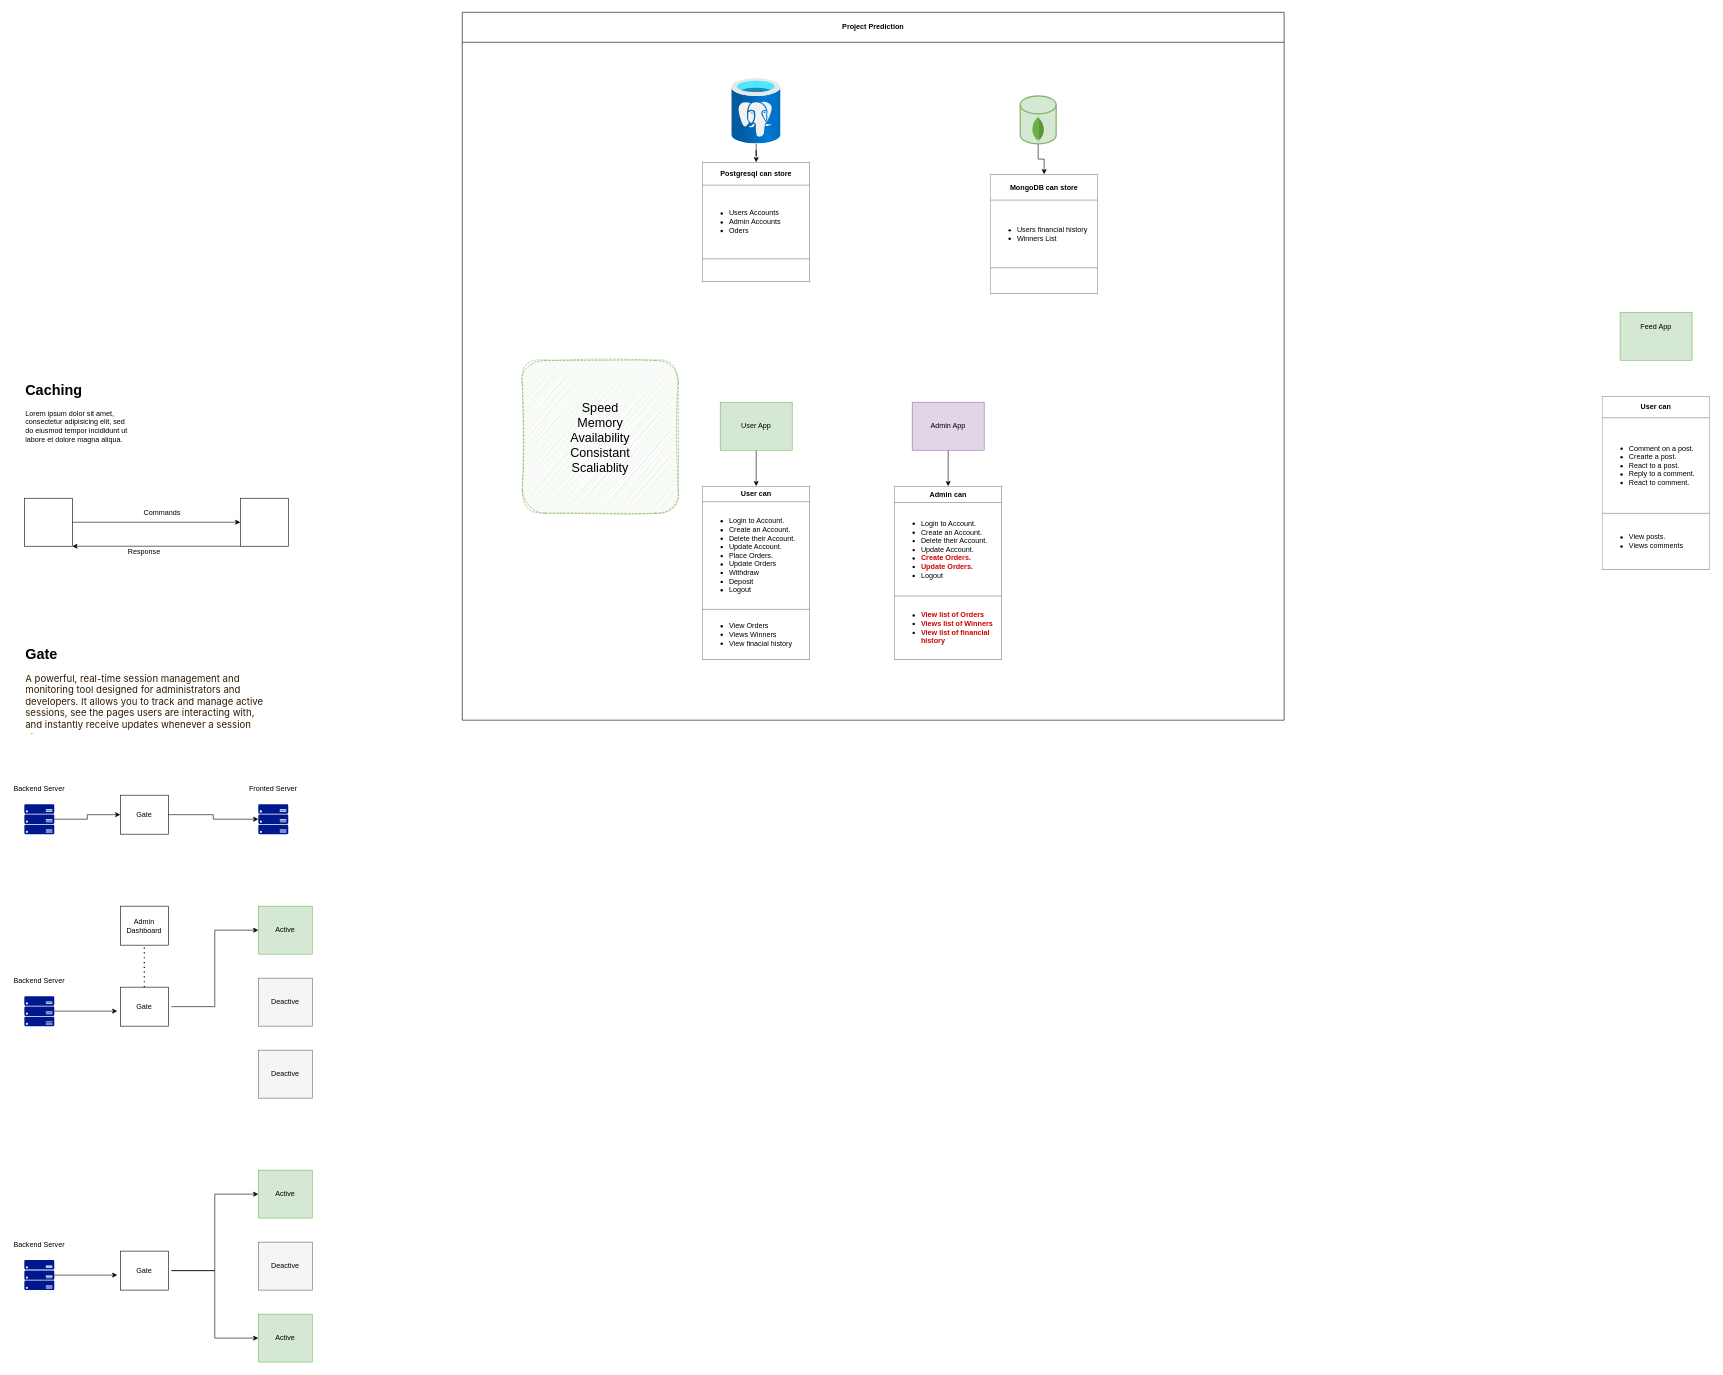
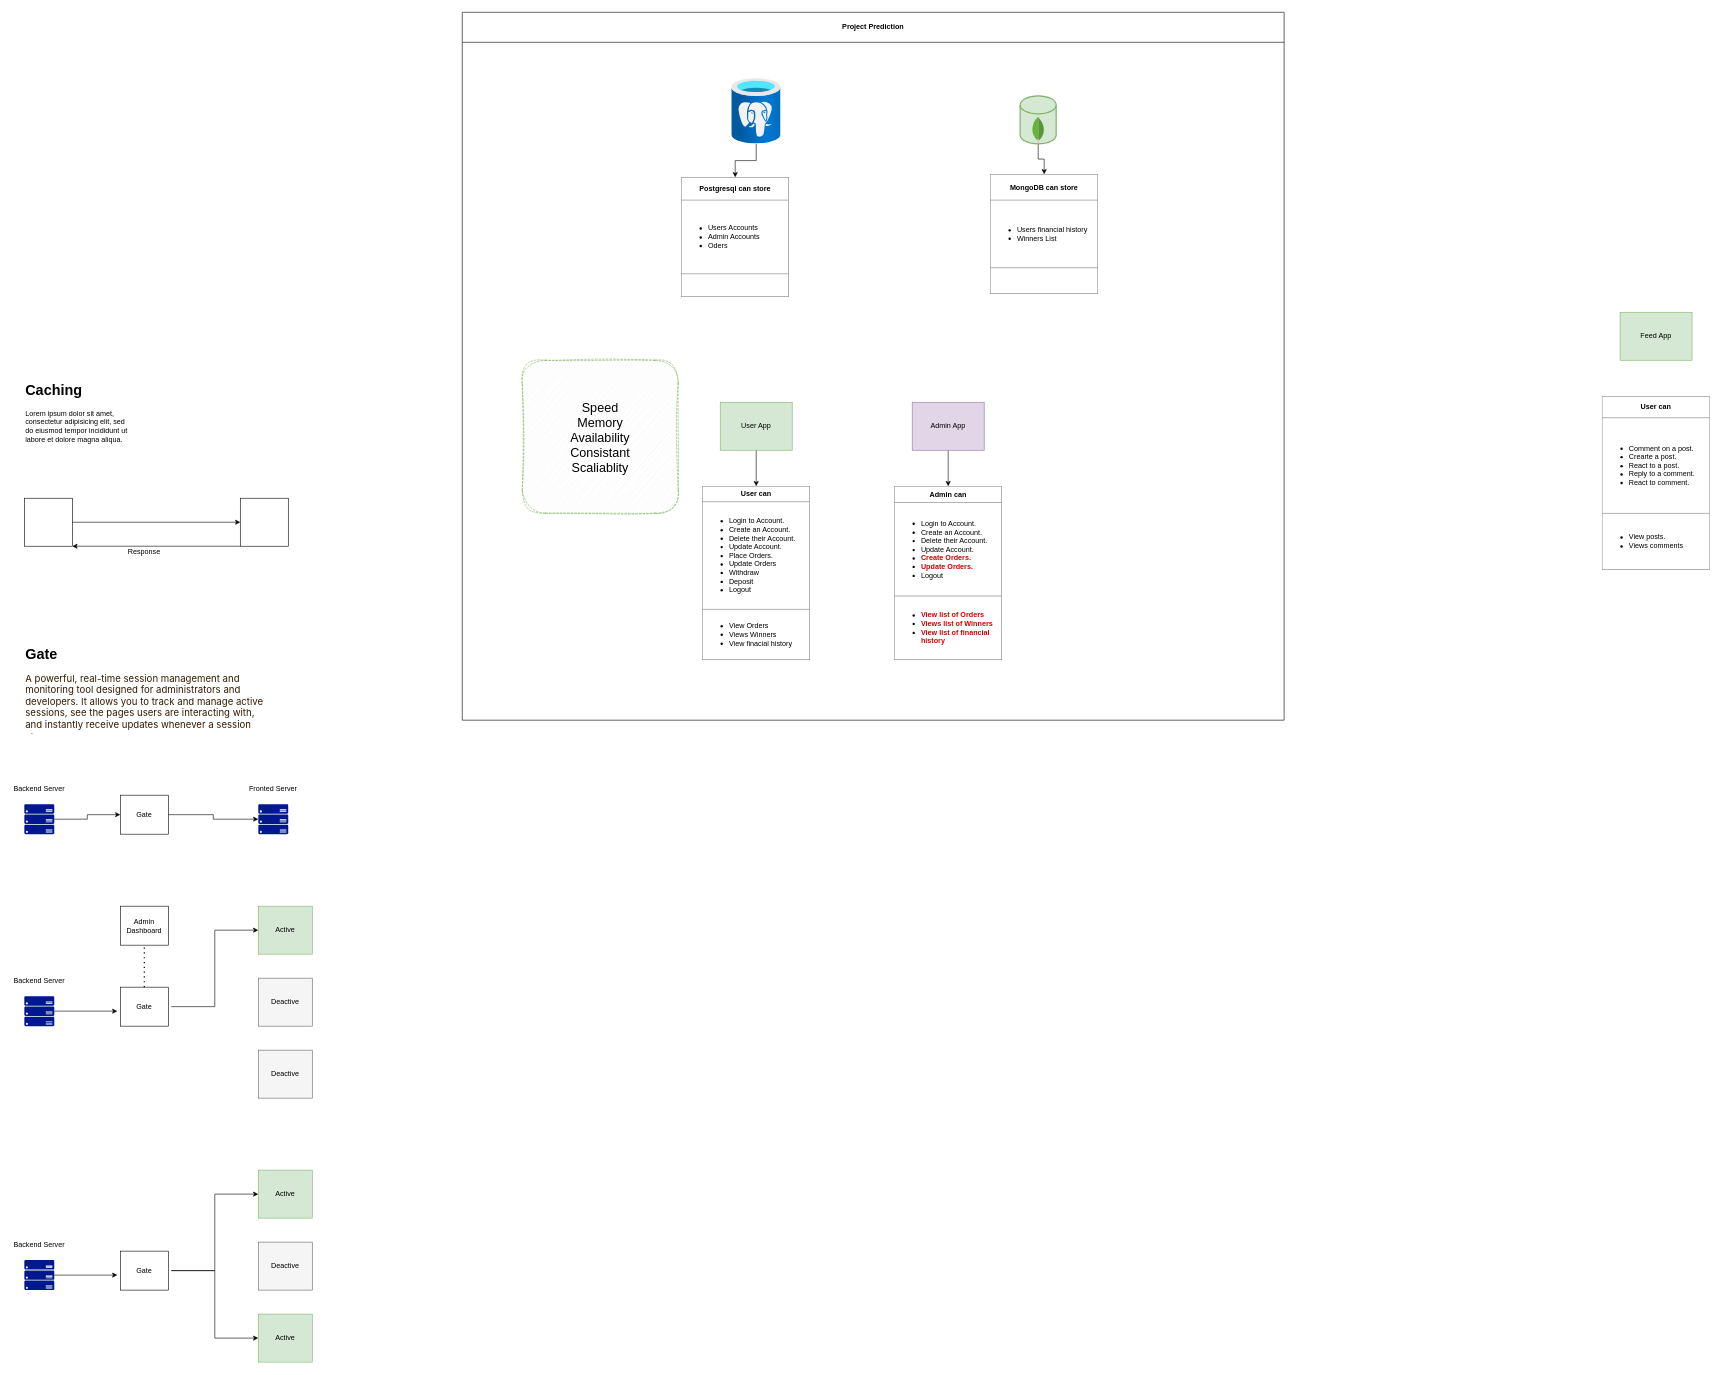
node "Postgresql can store Users Accounts Admin Accounts Oders": moved (756, 222) -> (735, 237)
node "Feed App": moved (1656, 327) -> (1656, 336)
node "Speed Memory Availability Consistant Scaliablity": fillcolor #d5e8d4 -> #f5f5f5
node "Commands": removed
